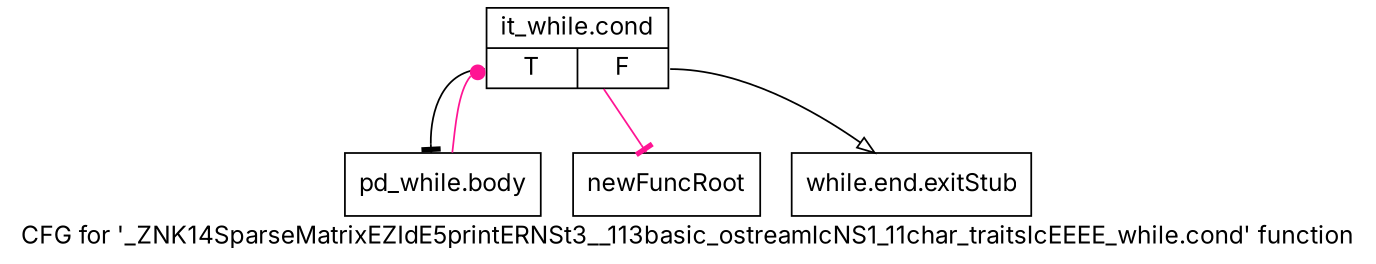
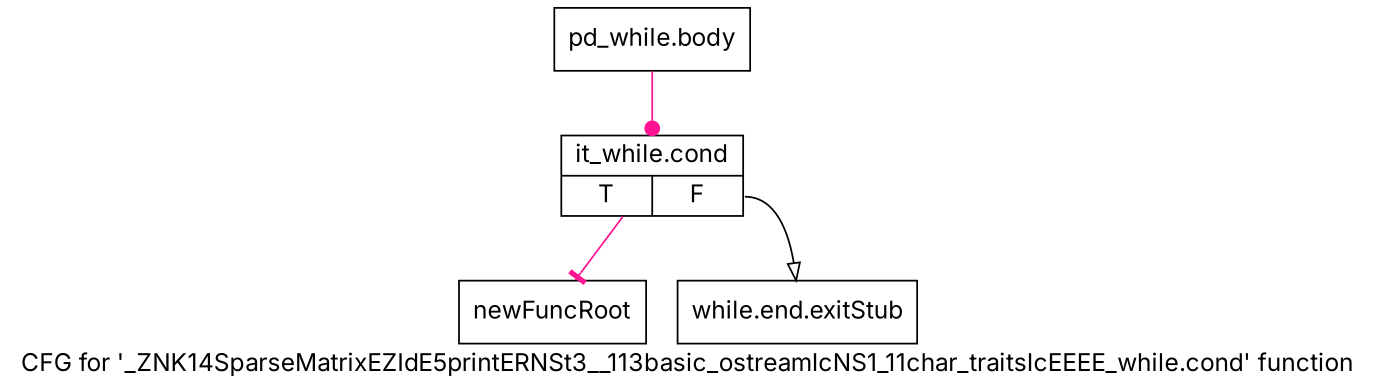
edge "it_while.cond" -> "pd_while.body": removed
